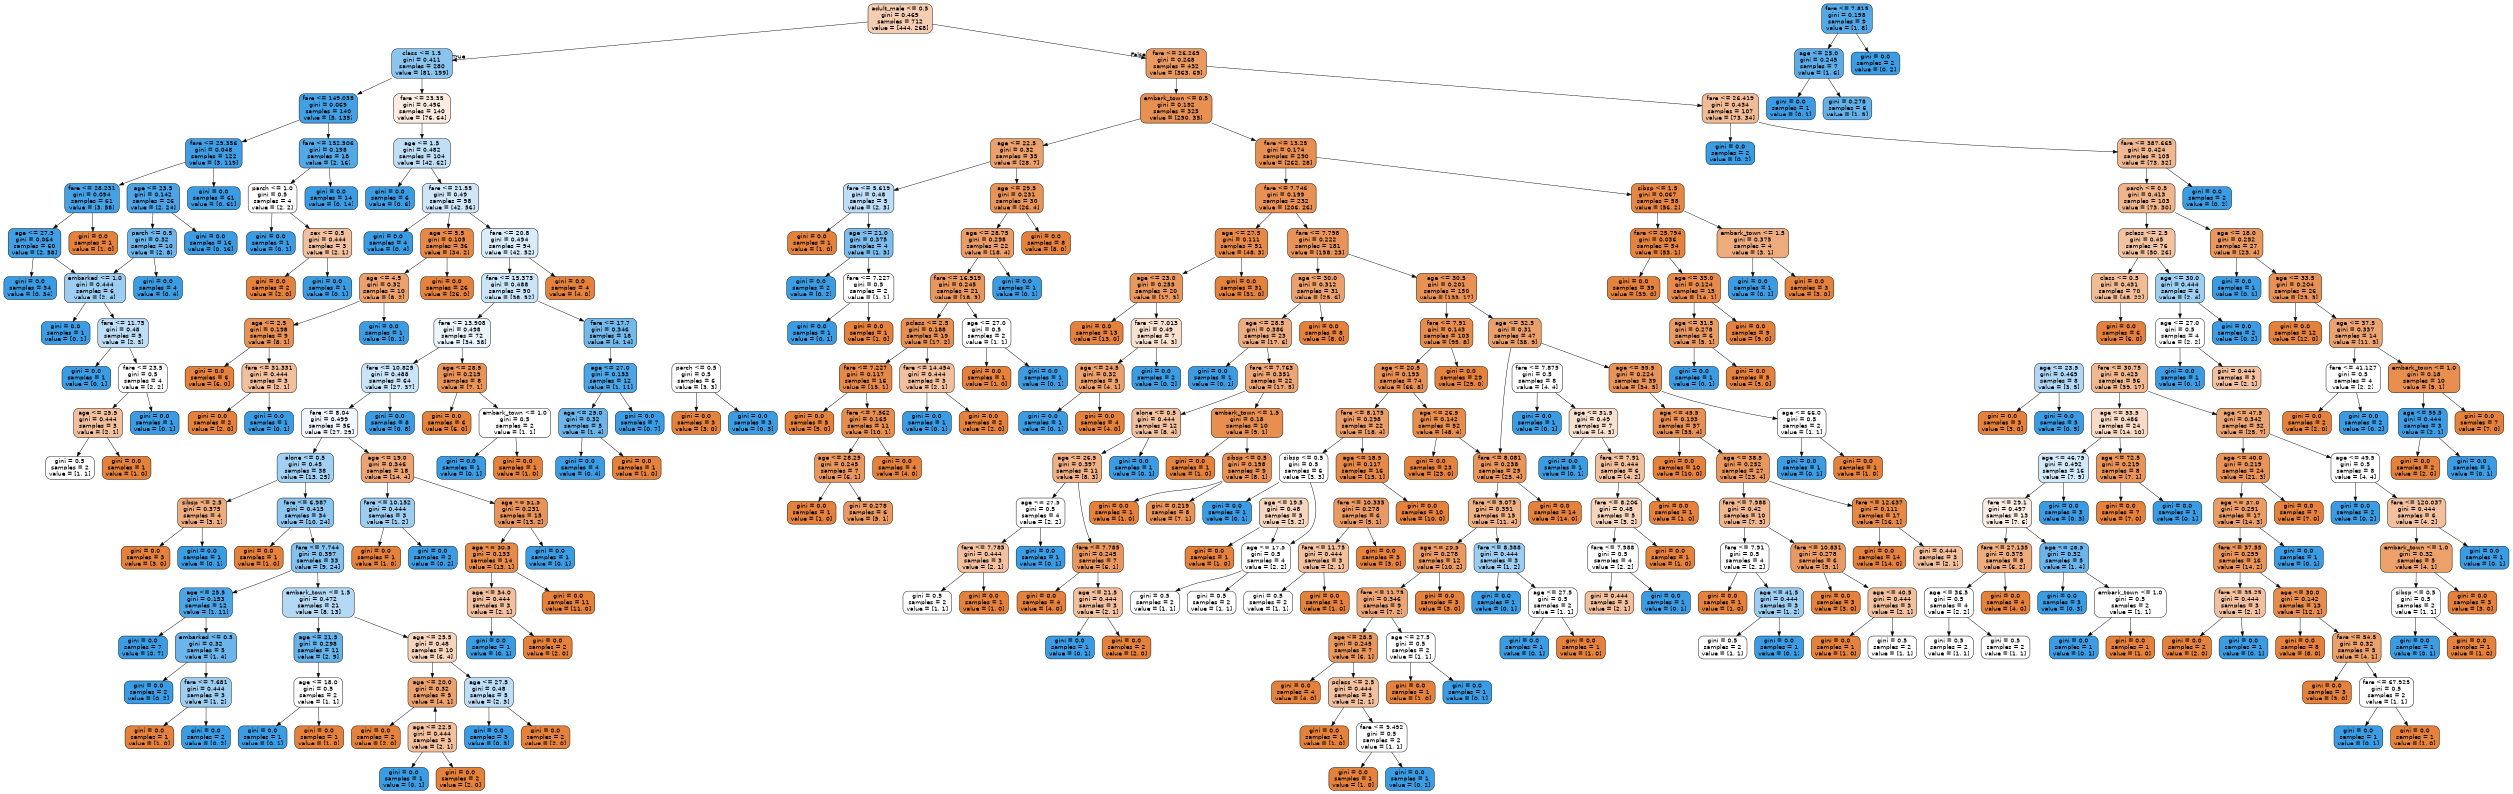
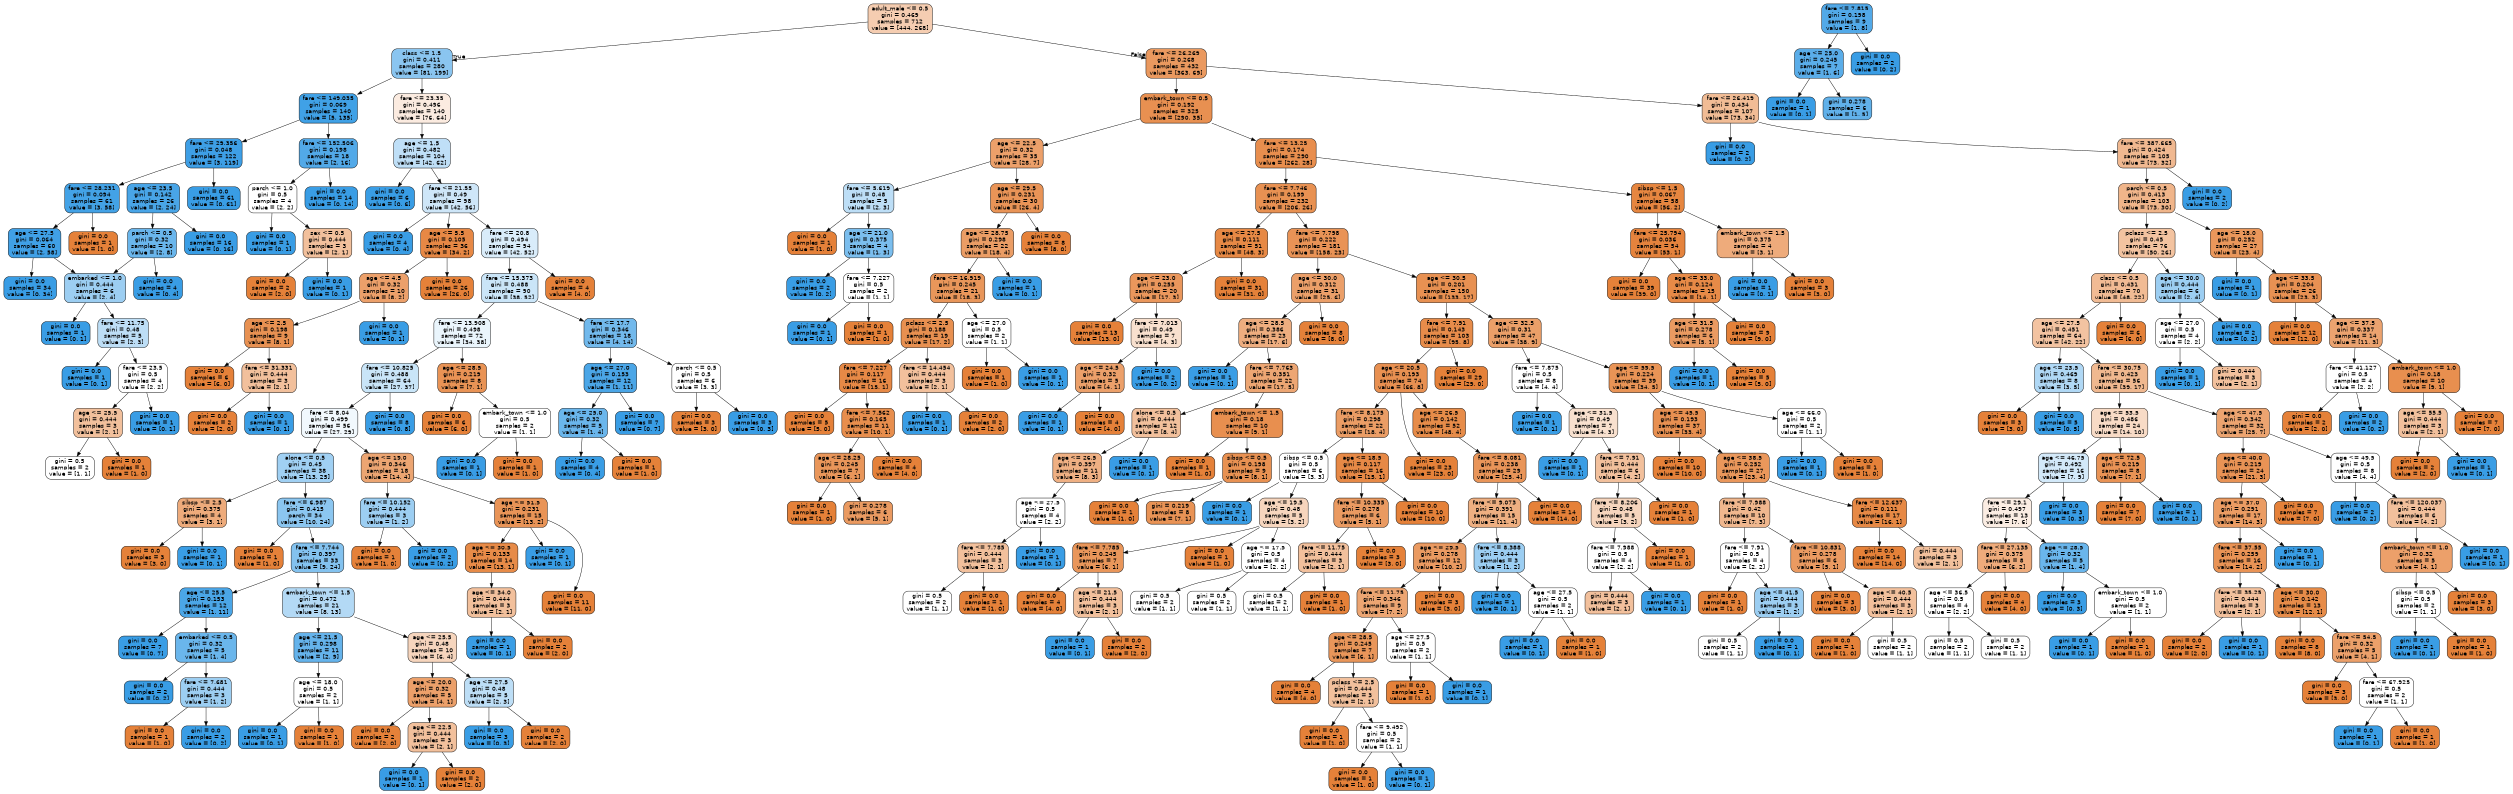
node "age <= 27.5 gini = 0.451 samples = 64 value = [42, 22]": added
edge "fare <= 17.7 gini = 0.346 samples = 18 value = [4, 14]" -> "parch <= 0.5 gini = 0.5 samples = 6 value = [3, 3]": added
edge "age <= 32.5 gini = 0.31 samples = 47 value = [38, 9]" -> "fare <= 8.081 gini = 0.238 samples = 29 value = [25, 4]": now "age <= 32.5 gini = 0.31 samples = 47 value = [38, 9]" -> "fare <= 7.875 gini = 0.5 samples = 8 value = [4, 4]"
node "age <= 55.5 gini = 0.444 samples = 3 value = [2, 1]": fillcolor #399de5 -> #f2c09c
edge "age <= 26.5 gini = 0.142 samples = 52 value = [48, 4]" -> "gini = 0.0 samples = 23 value = [23, 0]": now "age <= 20.5 gini = 0.193 samples = 74 value = [66, 8]" -> "gini = 0.0 samples = 23 value = [23, 0]"
edge "age <= 18.5 gini = 0.117 samples = 16 value = [15, 1]" -> "fare <= 10.335 gini = 0.278 samples = 6 value = [5, 1]": added
edge "age <= 26.5 gini = 0.397 samples = 11 value = [8, 3]" -> "fare <= 7.785 gini = 0.245 samples = 7 value = [6, 1]": now "age <= 19.5 gini = 0.48 samples = 5 value = [3, 2]" -> "fare <= 7.785 gini = 0.245 samples = 7 value = [6, 1]"
node "fare <= 6.987 gini = 0.415 samples = 34 value = [10, 24]": label "fare <= 6.987 gini = 0.415 samples = 34 value = [10, 24]" -> "fare <= 6.987 gini = 0.415 parch = 34 value = [10, 24]"
edge "sibsp <= 0.5 gini = 0.5 samples = 6 value = [3, 3]" -> "age <= 17.5 gini = 0.5 samples = 4 value = [2, 2]": now "sibsp <= 0.5 gini = 0.5 samples = 6 value = [3, 3]" -> "age <= 19.5 gini = 0.48 samples = 5 value = [3, 2]"
edge "age <= 30.5 gini = 0.133 samples = 14 value = [13, 1]" -> "gini = 0.0 samples = 11 value = [11, 0]": now "age <= 51.5 gini = 0.231 samples = 15 value = [13, 2]" -> "gini = 0.0 samples = 11 value = [11, 0]"
edge "age <= 22.5 gini = 0.444 samples = 3 value = [2, 1]" -> "age <= 20.0 gini = 0.32 samples = 5 value = [4, 1]": reversed
